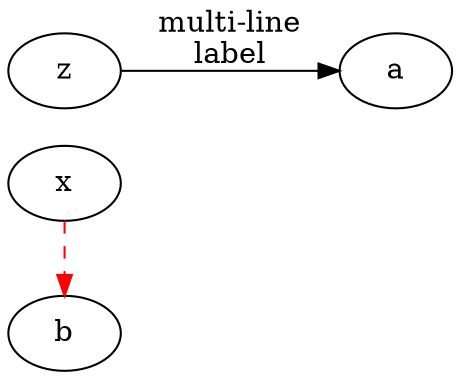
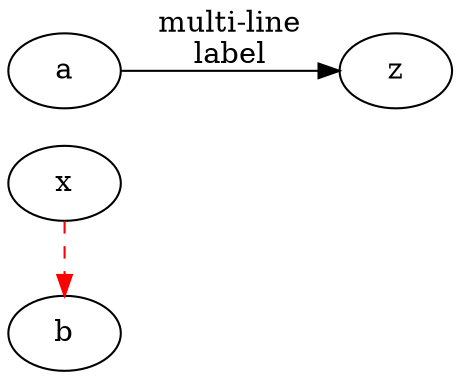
edge "z" -> "a": reversed
